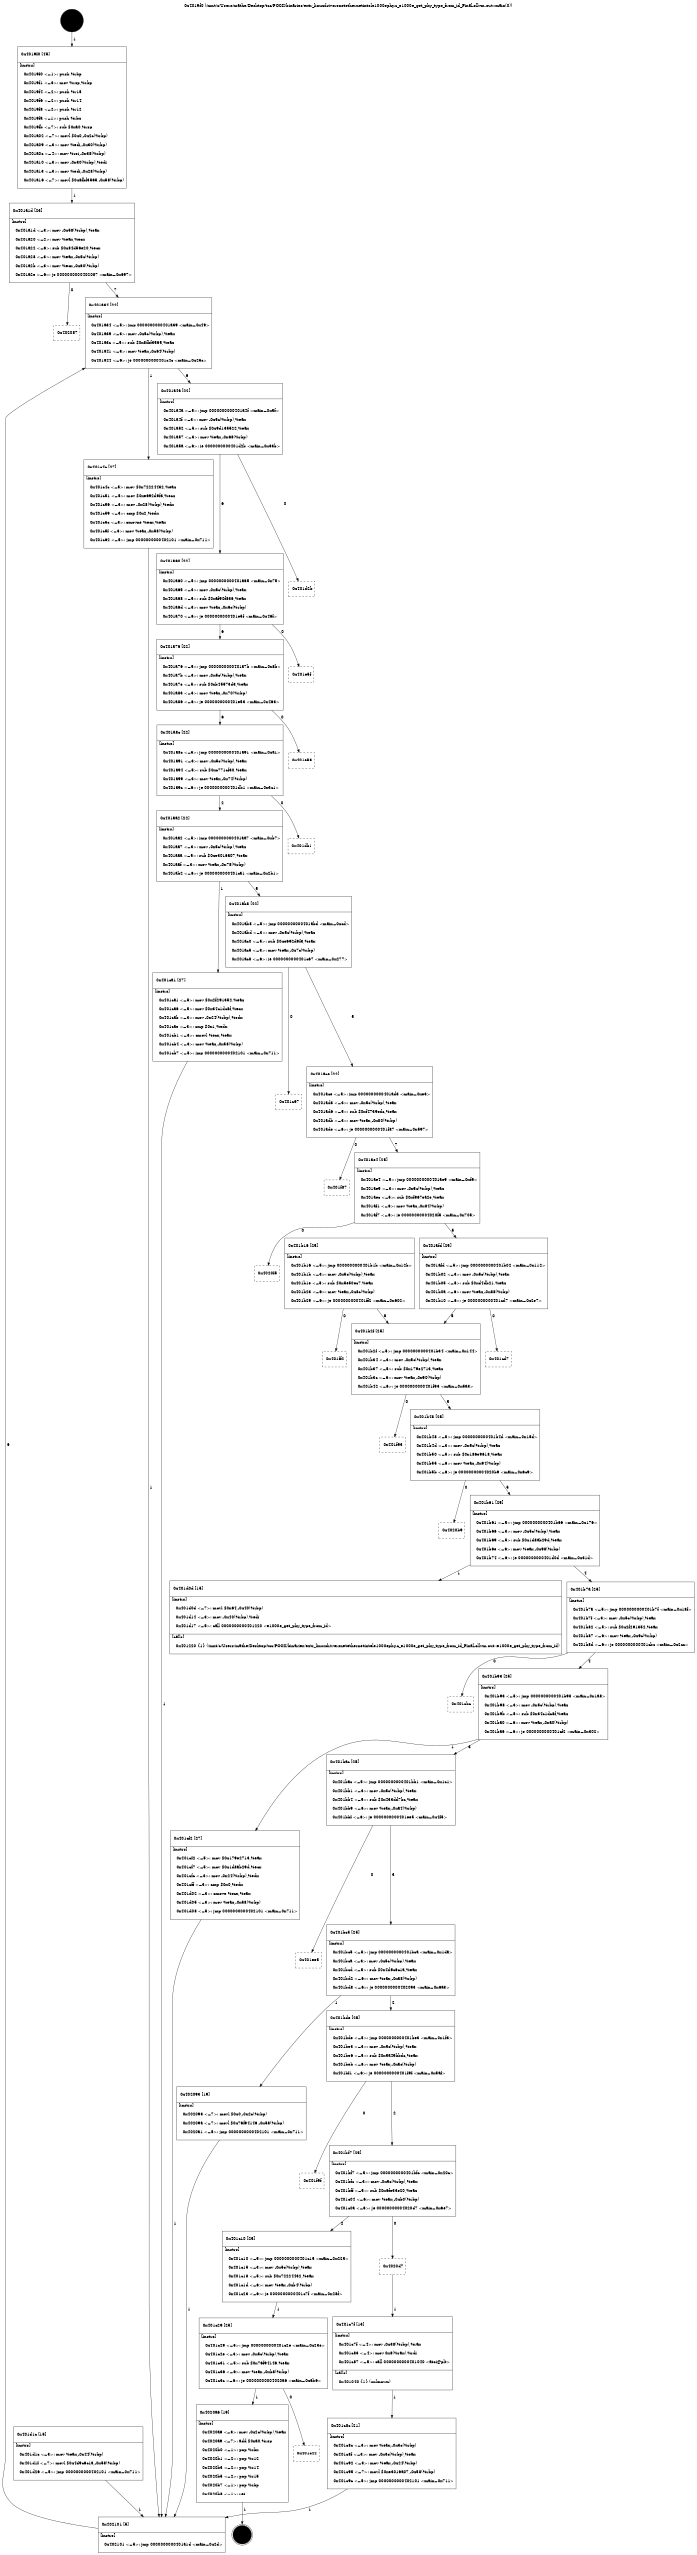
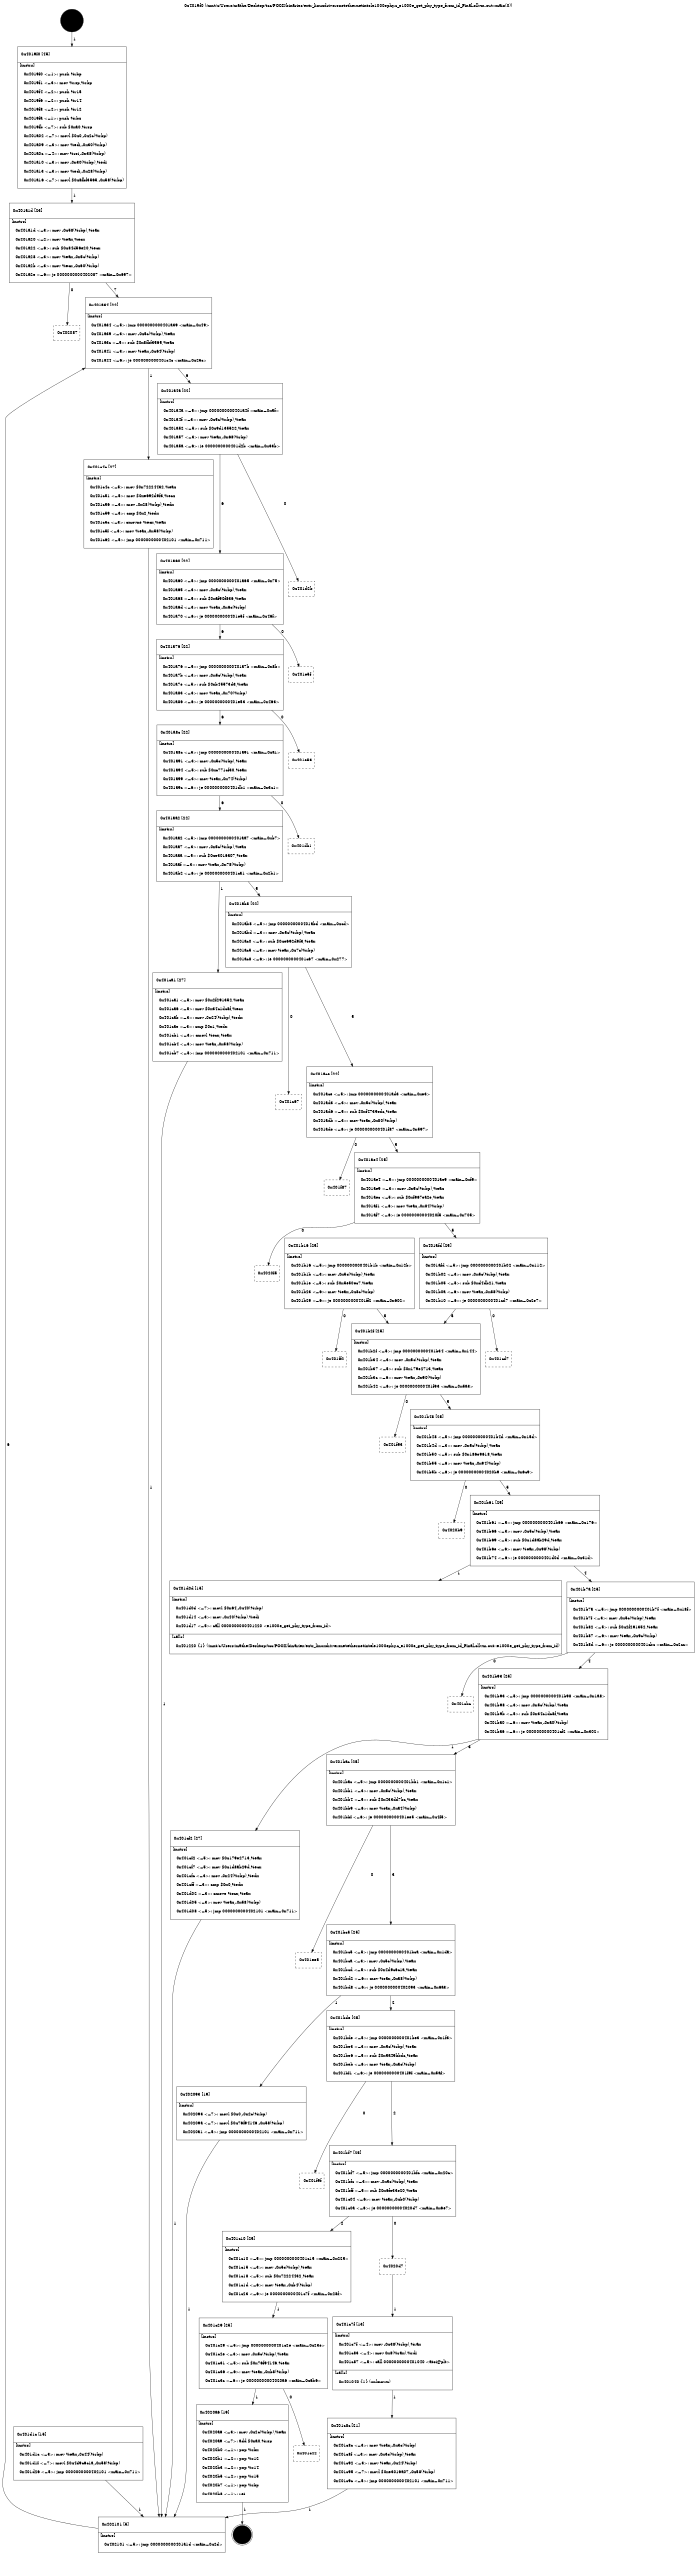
edge "0x401a8c [22]" -> "0x401aa2 [22]": label " 2" -> " 6"
edge "0x401ace [22]" -> "0x401ae4 [25]": label " 7" -> " 5"
